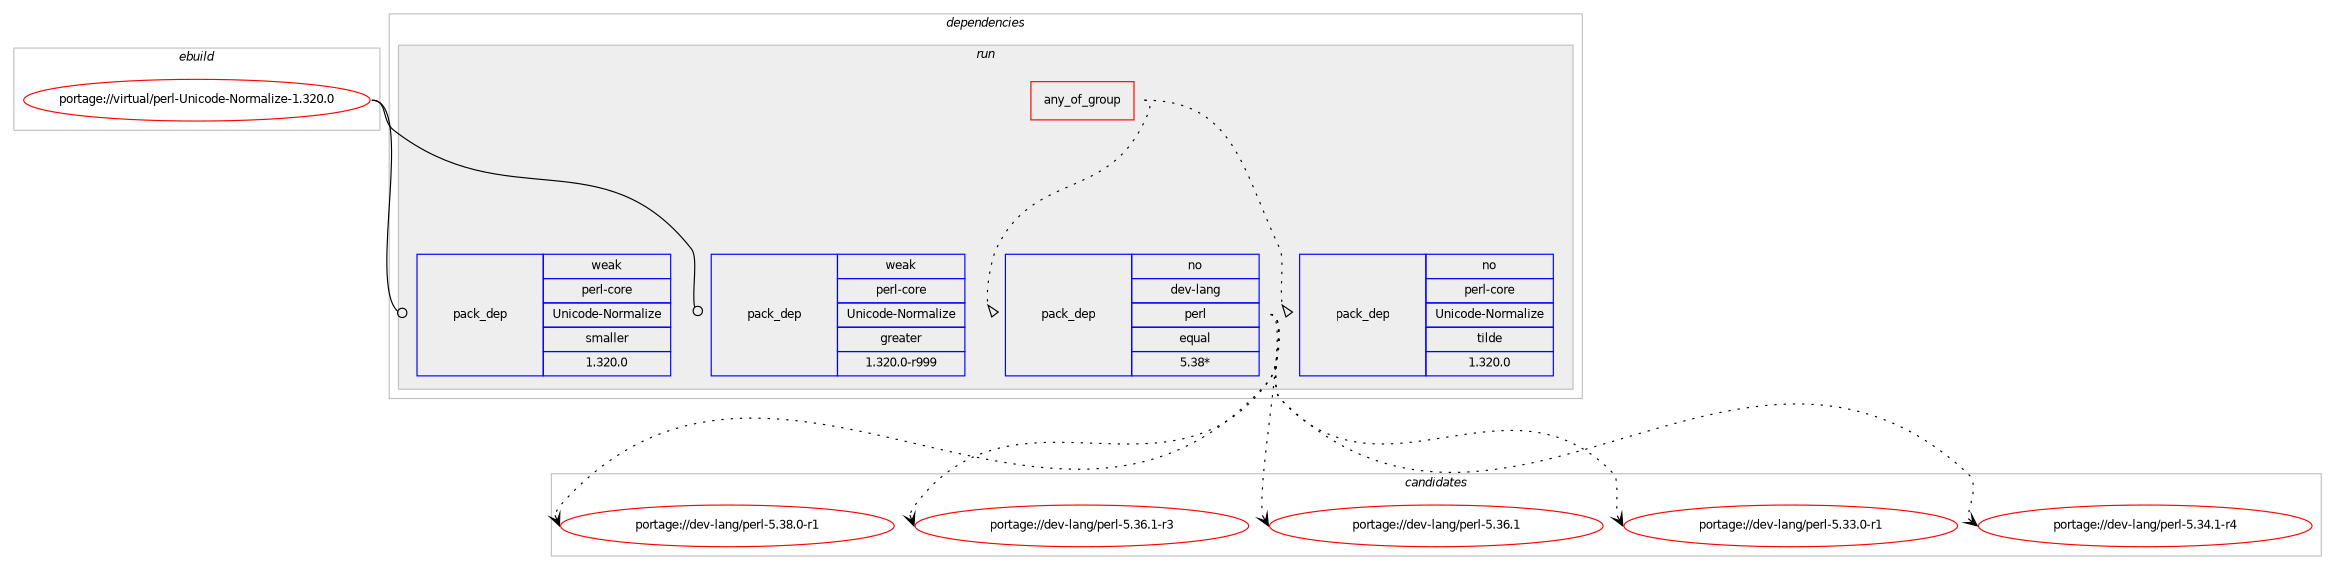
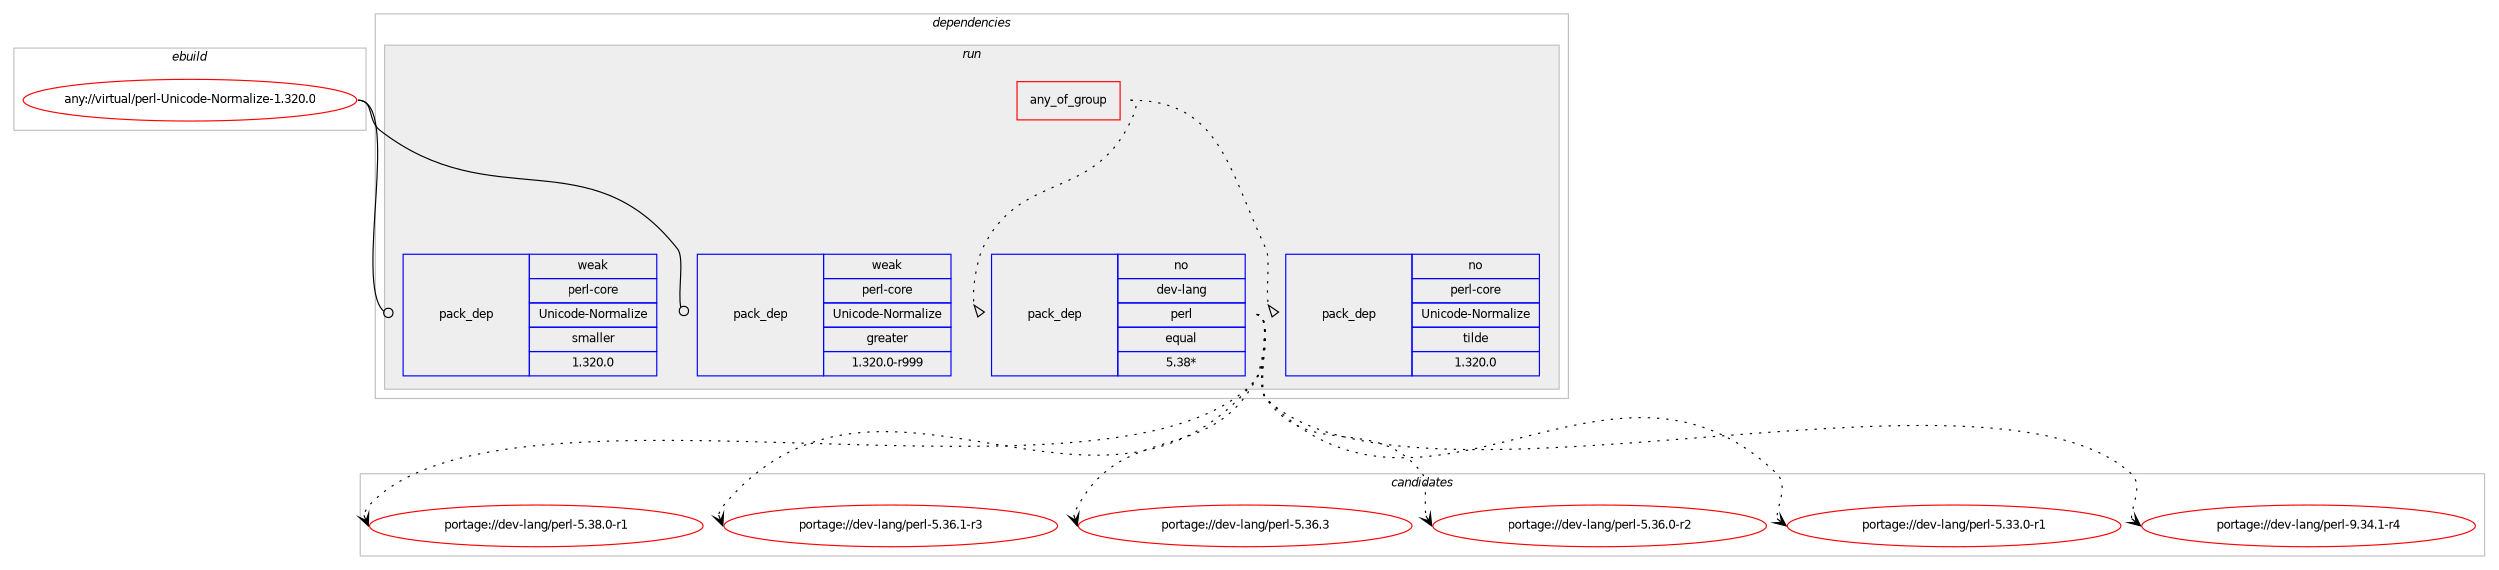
node "portage://virtual/perl-Unicode-Normalize-1.320.0": label "portage://virtual/perl-Unicode-Normalize-1.320.0" -> "any://virtual/perl-Unicode-Normalize-1.320.0"
node "portage://dev-lang/perl-5.36.1": label "portage://dev-lang/perl-5.36.1" -> "portage://dev-lang/perl-5.36.3"
node "portage://dev-lang/perl-5.36.0-r2": added
node "portage://dev-lang/perl-5.34.1-r4": label "portage://dev-lang/perl-5.34.1-r4" -> "portage://dev-lang/perl-9.34.1-r4"
